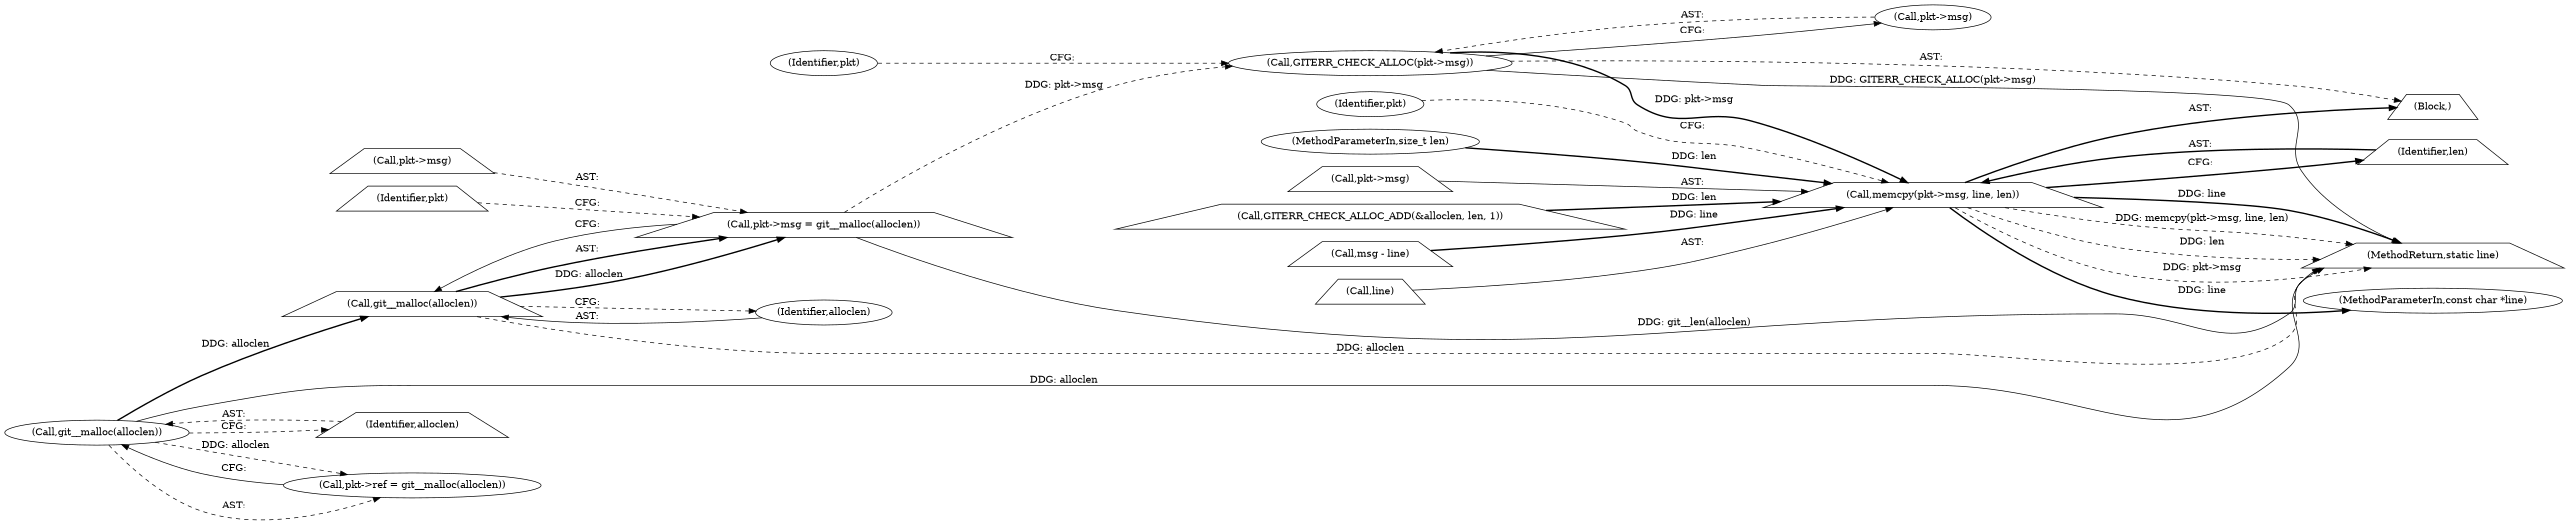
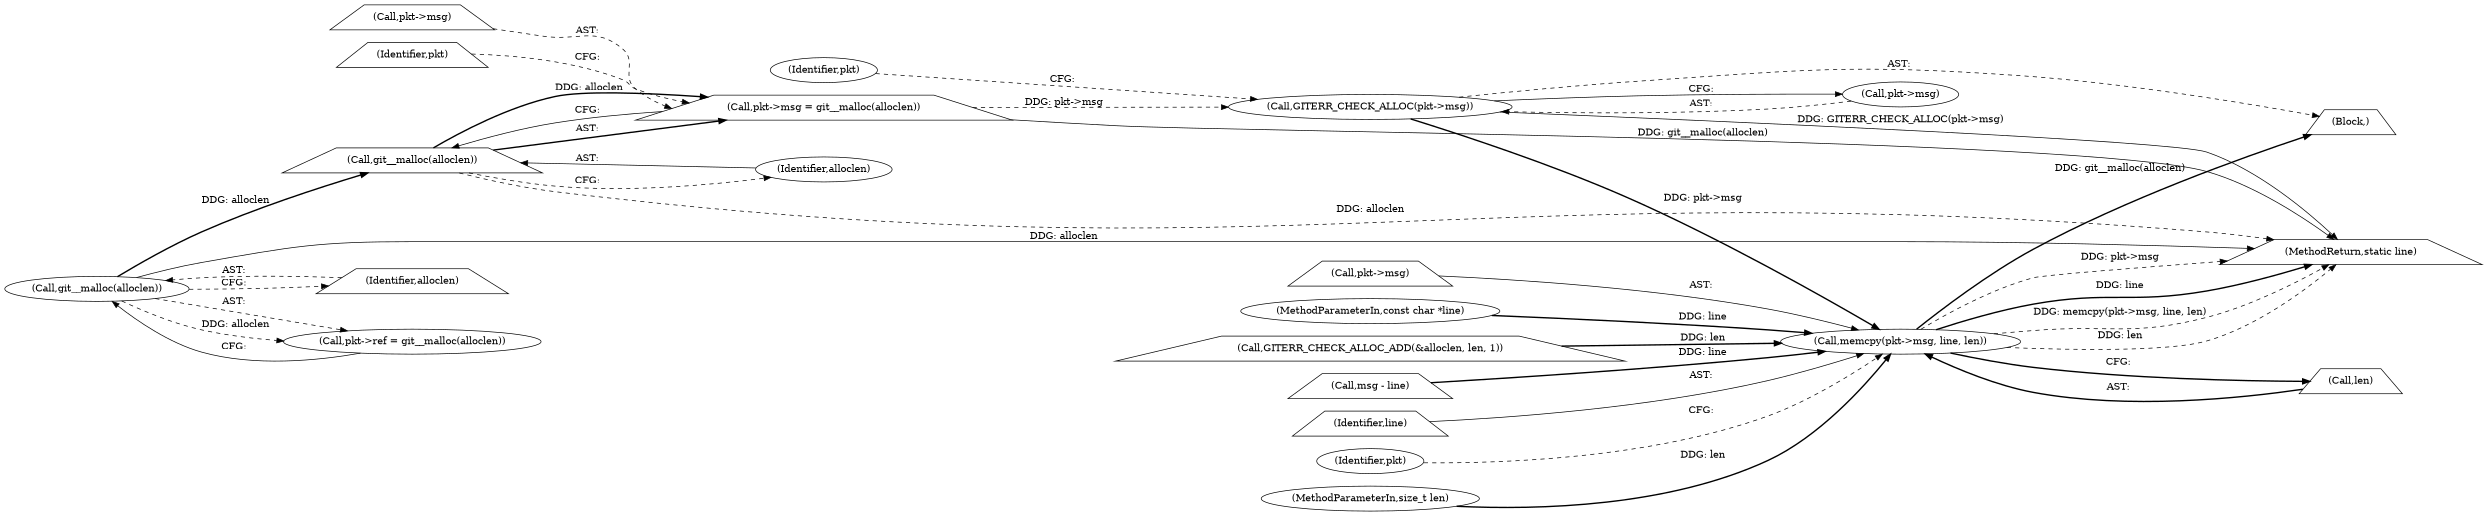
edge "(Call,memcpy(pkt->msg, line, len))" -> "(Block,)": label "AST: " -> "DDG: git__malloc(alloclen)"
node "(Identifier,len)": label "(Identifier,len)" -> "(Call,len)"
node "(Call,memcpy(pkt->msg, line, len))": shape trapezium -> ellipse
node "(Call,line)": label "(Call,line)" -> "(Identifier,line)"
edge "(Call,memcpy(pkt->msg, line, len))" -> "(MethodParameterIn,const char *line)": reversed
edge "(Call,pkt->msg = git__malloc(alloclen))" -> "(MethodReturn,static line)": label "DDG: git__len(alloclen)" -> "DDG: git__malloc(alloclen)"
